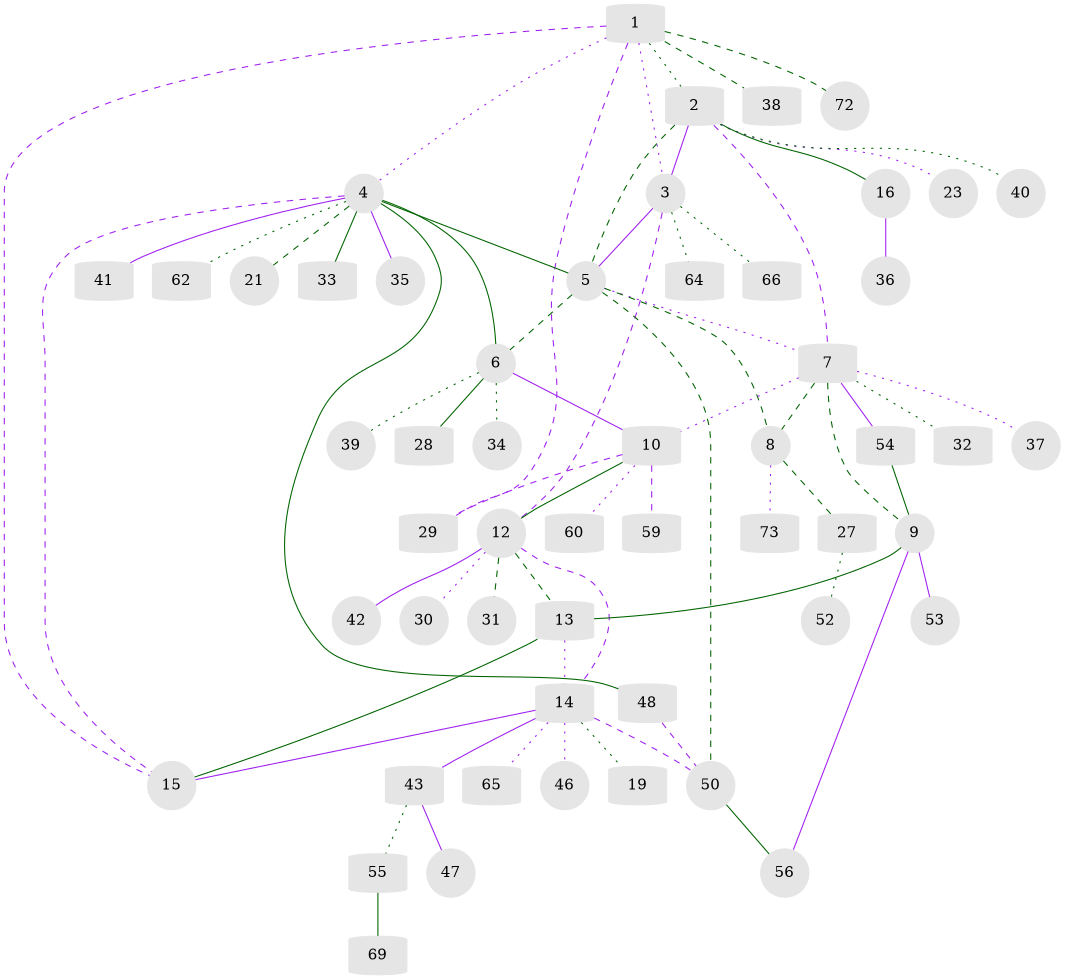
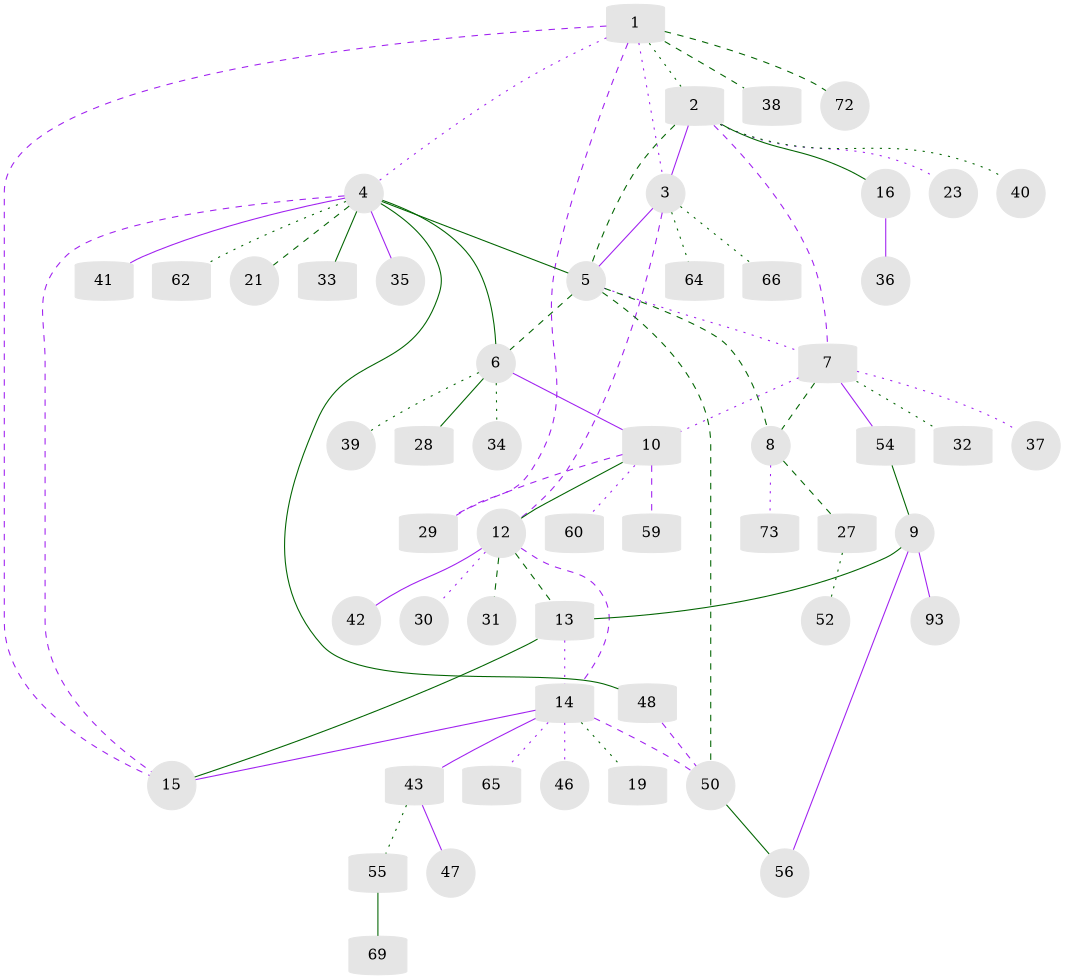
edge "7" -- "9": removed
node "53": label "53" -> "93"
